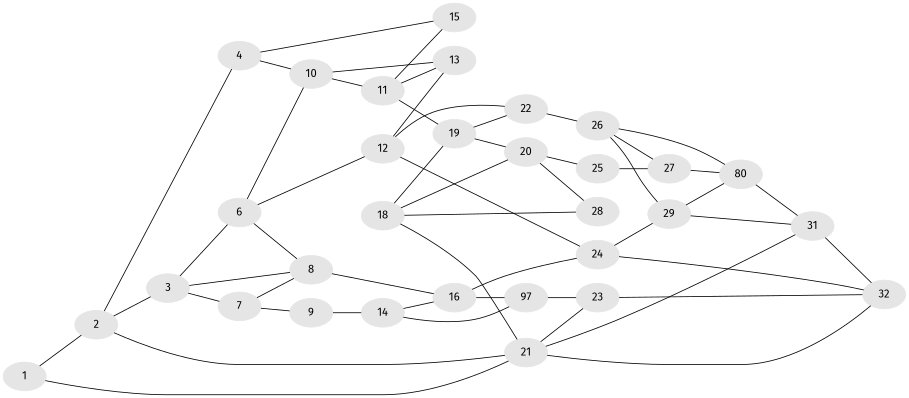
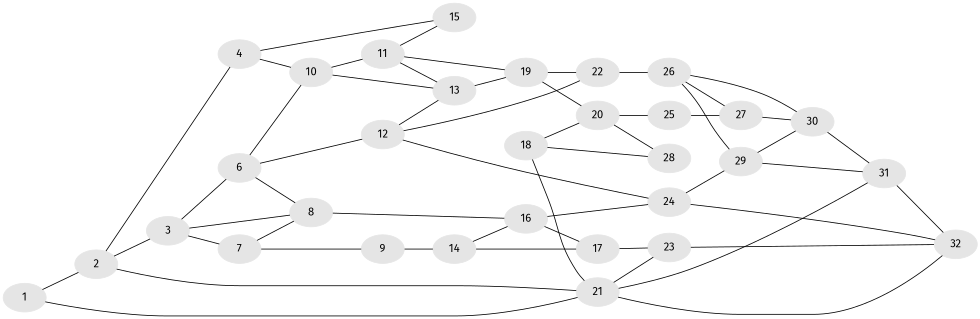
node "80": label "80" -> "30"
edge "19" -- "18": now "19" -- "13"
node "97": label "97" -> "17"
